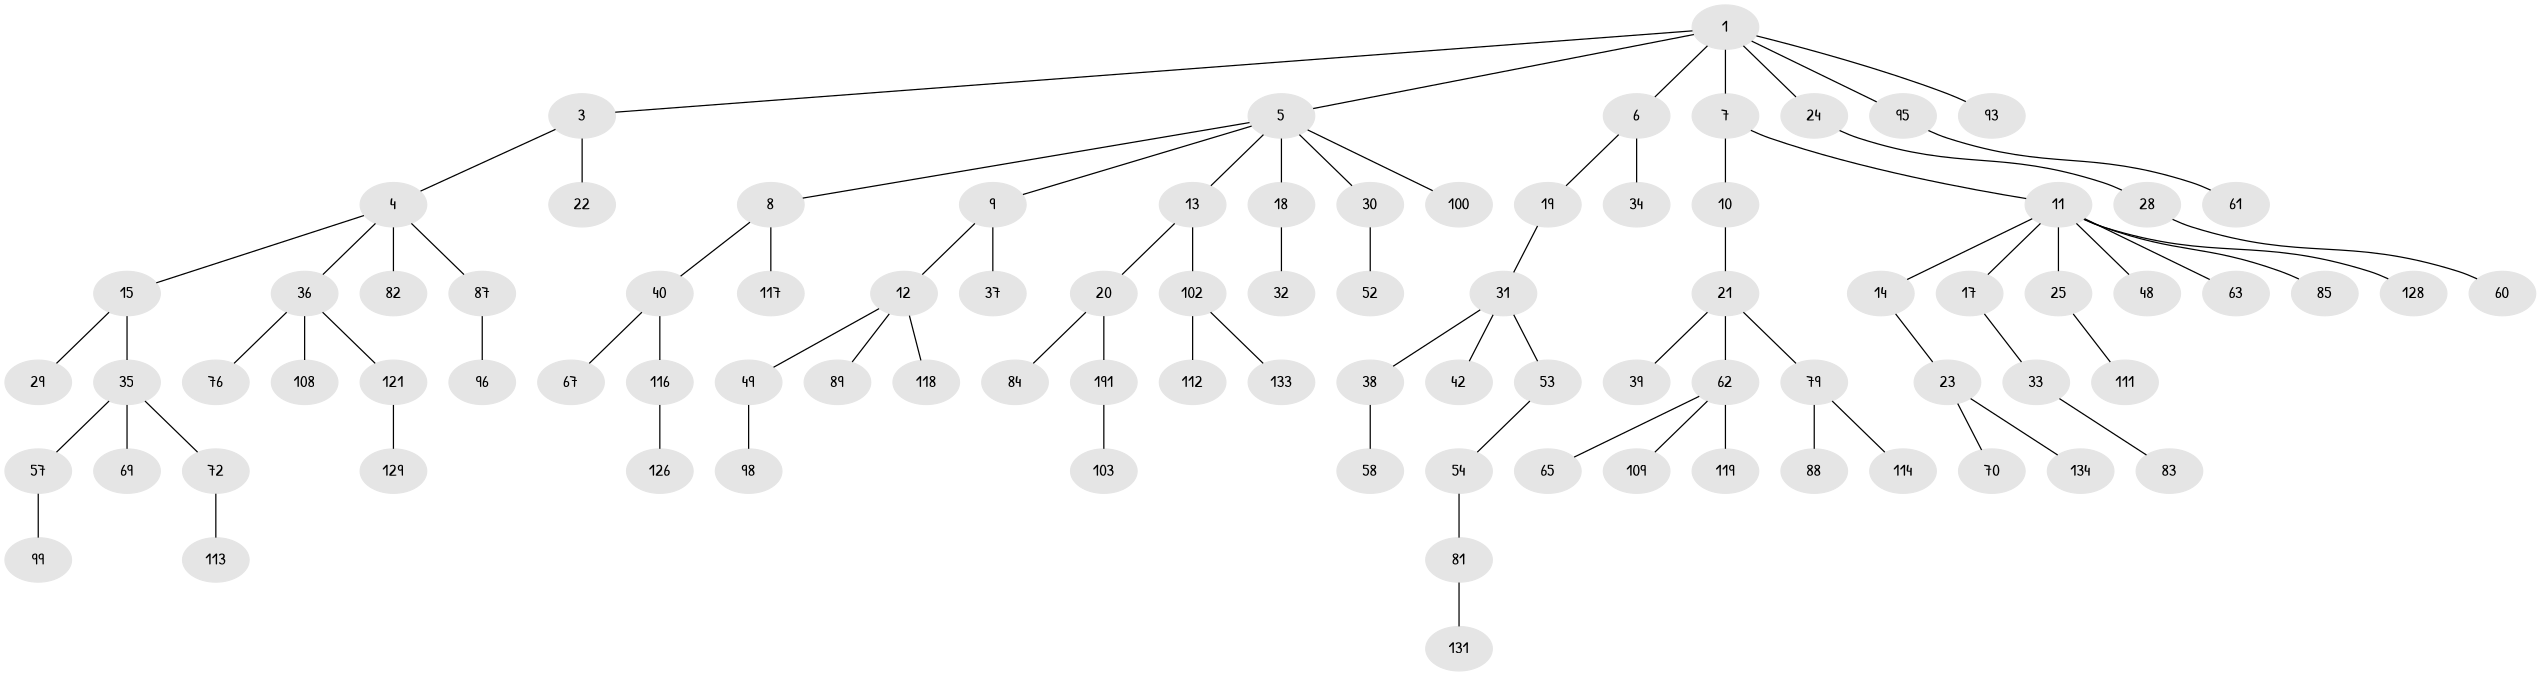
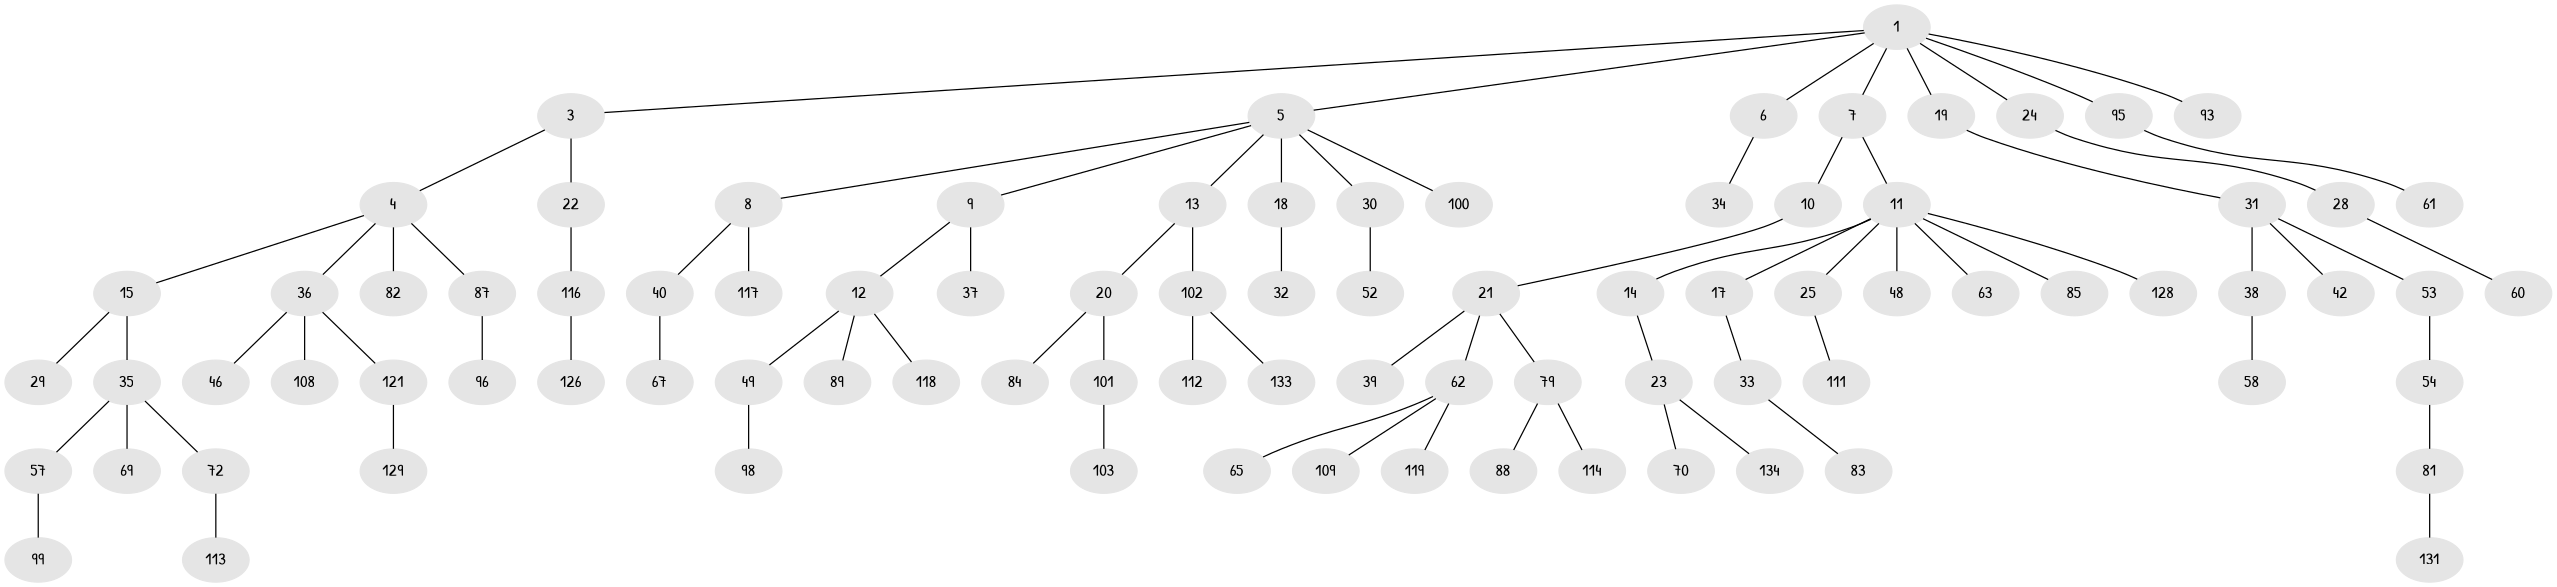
edge "6" -- "19": now "1" -- "19"
edge "40" -- "116": now "22" -- "116"
node "76": label "76" -> "46"
node "191": label "191" -> "101"
